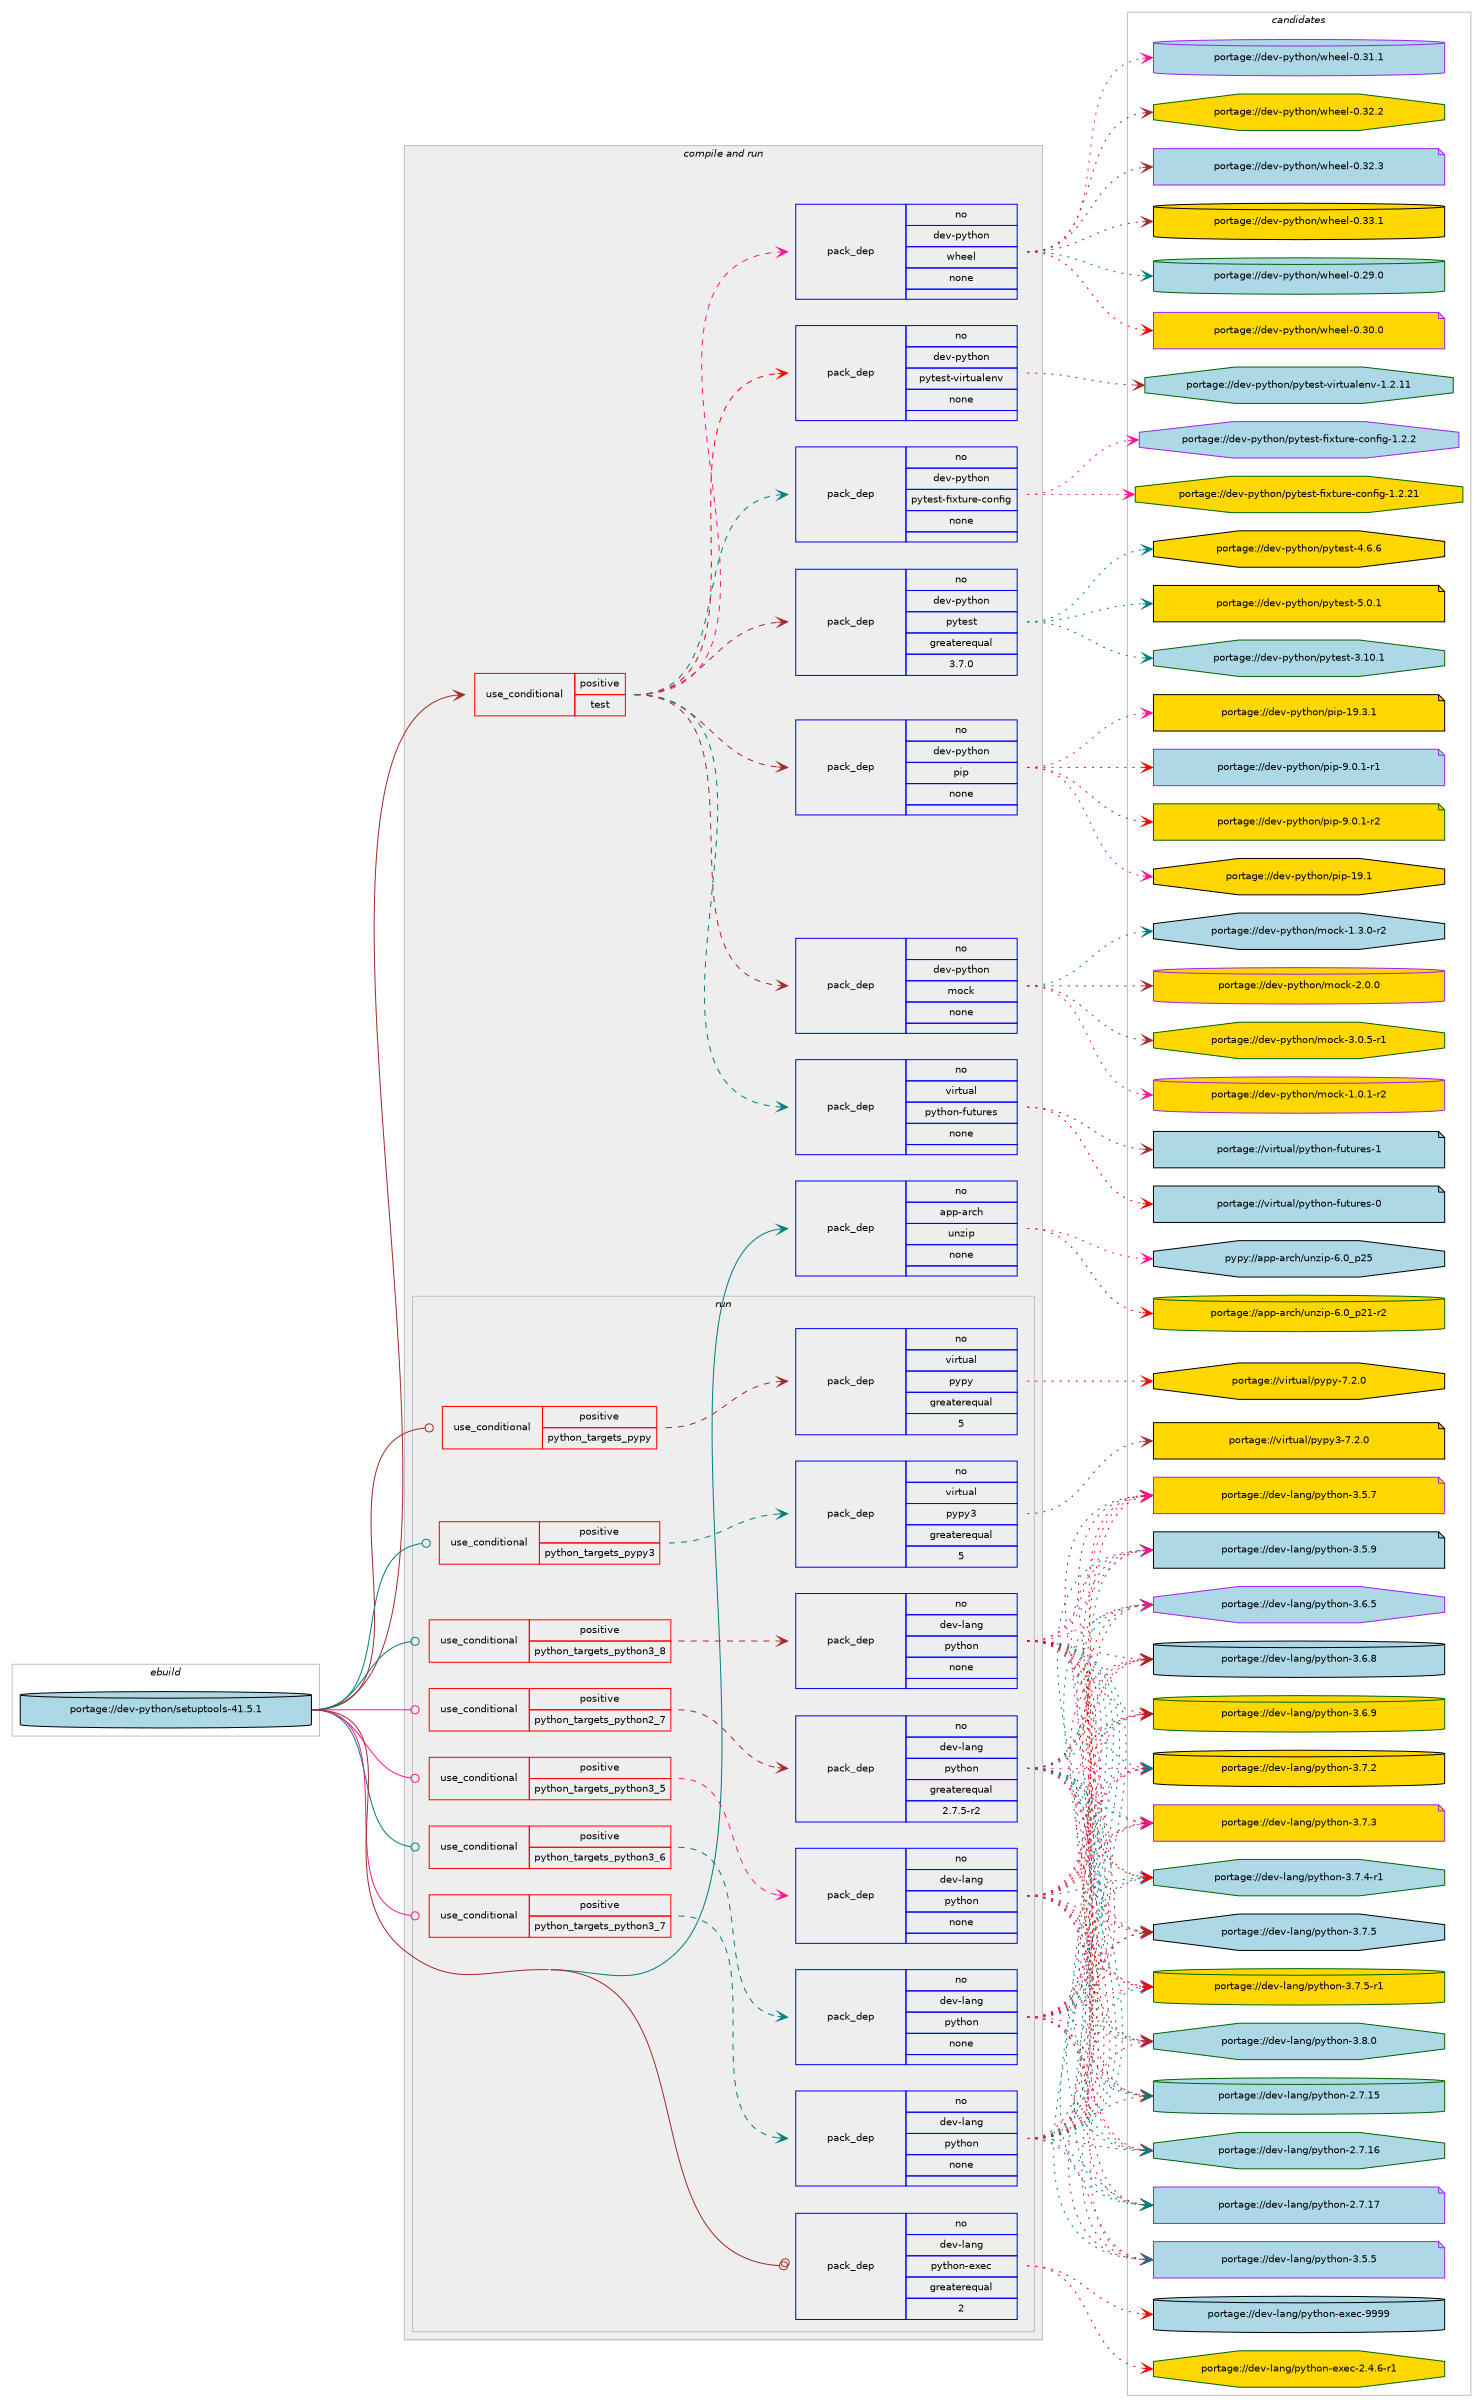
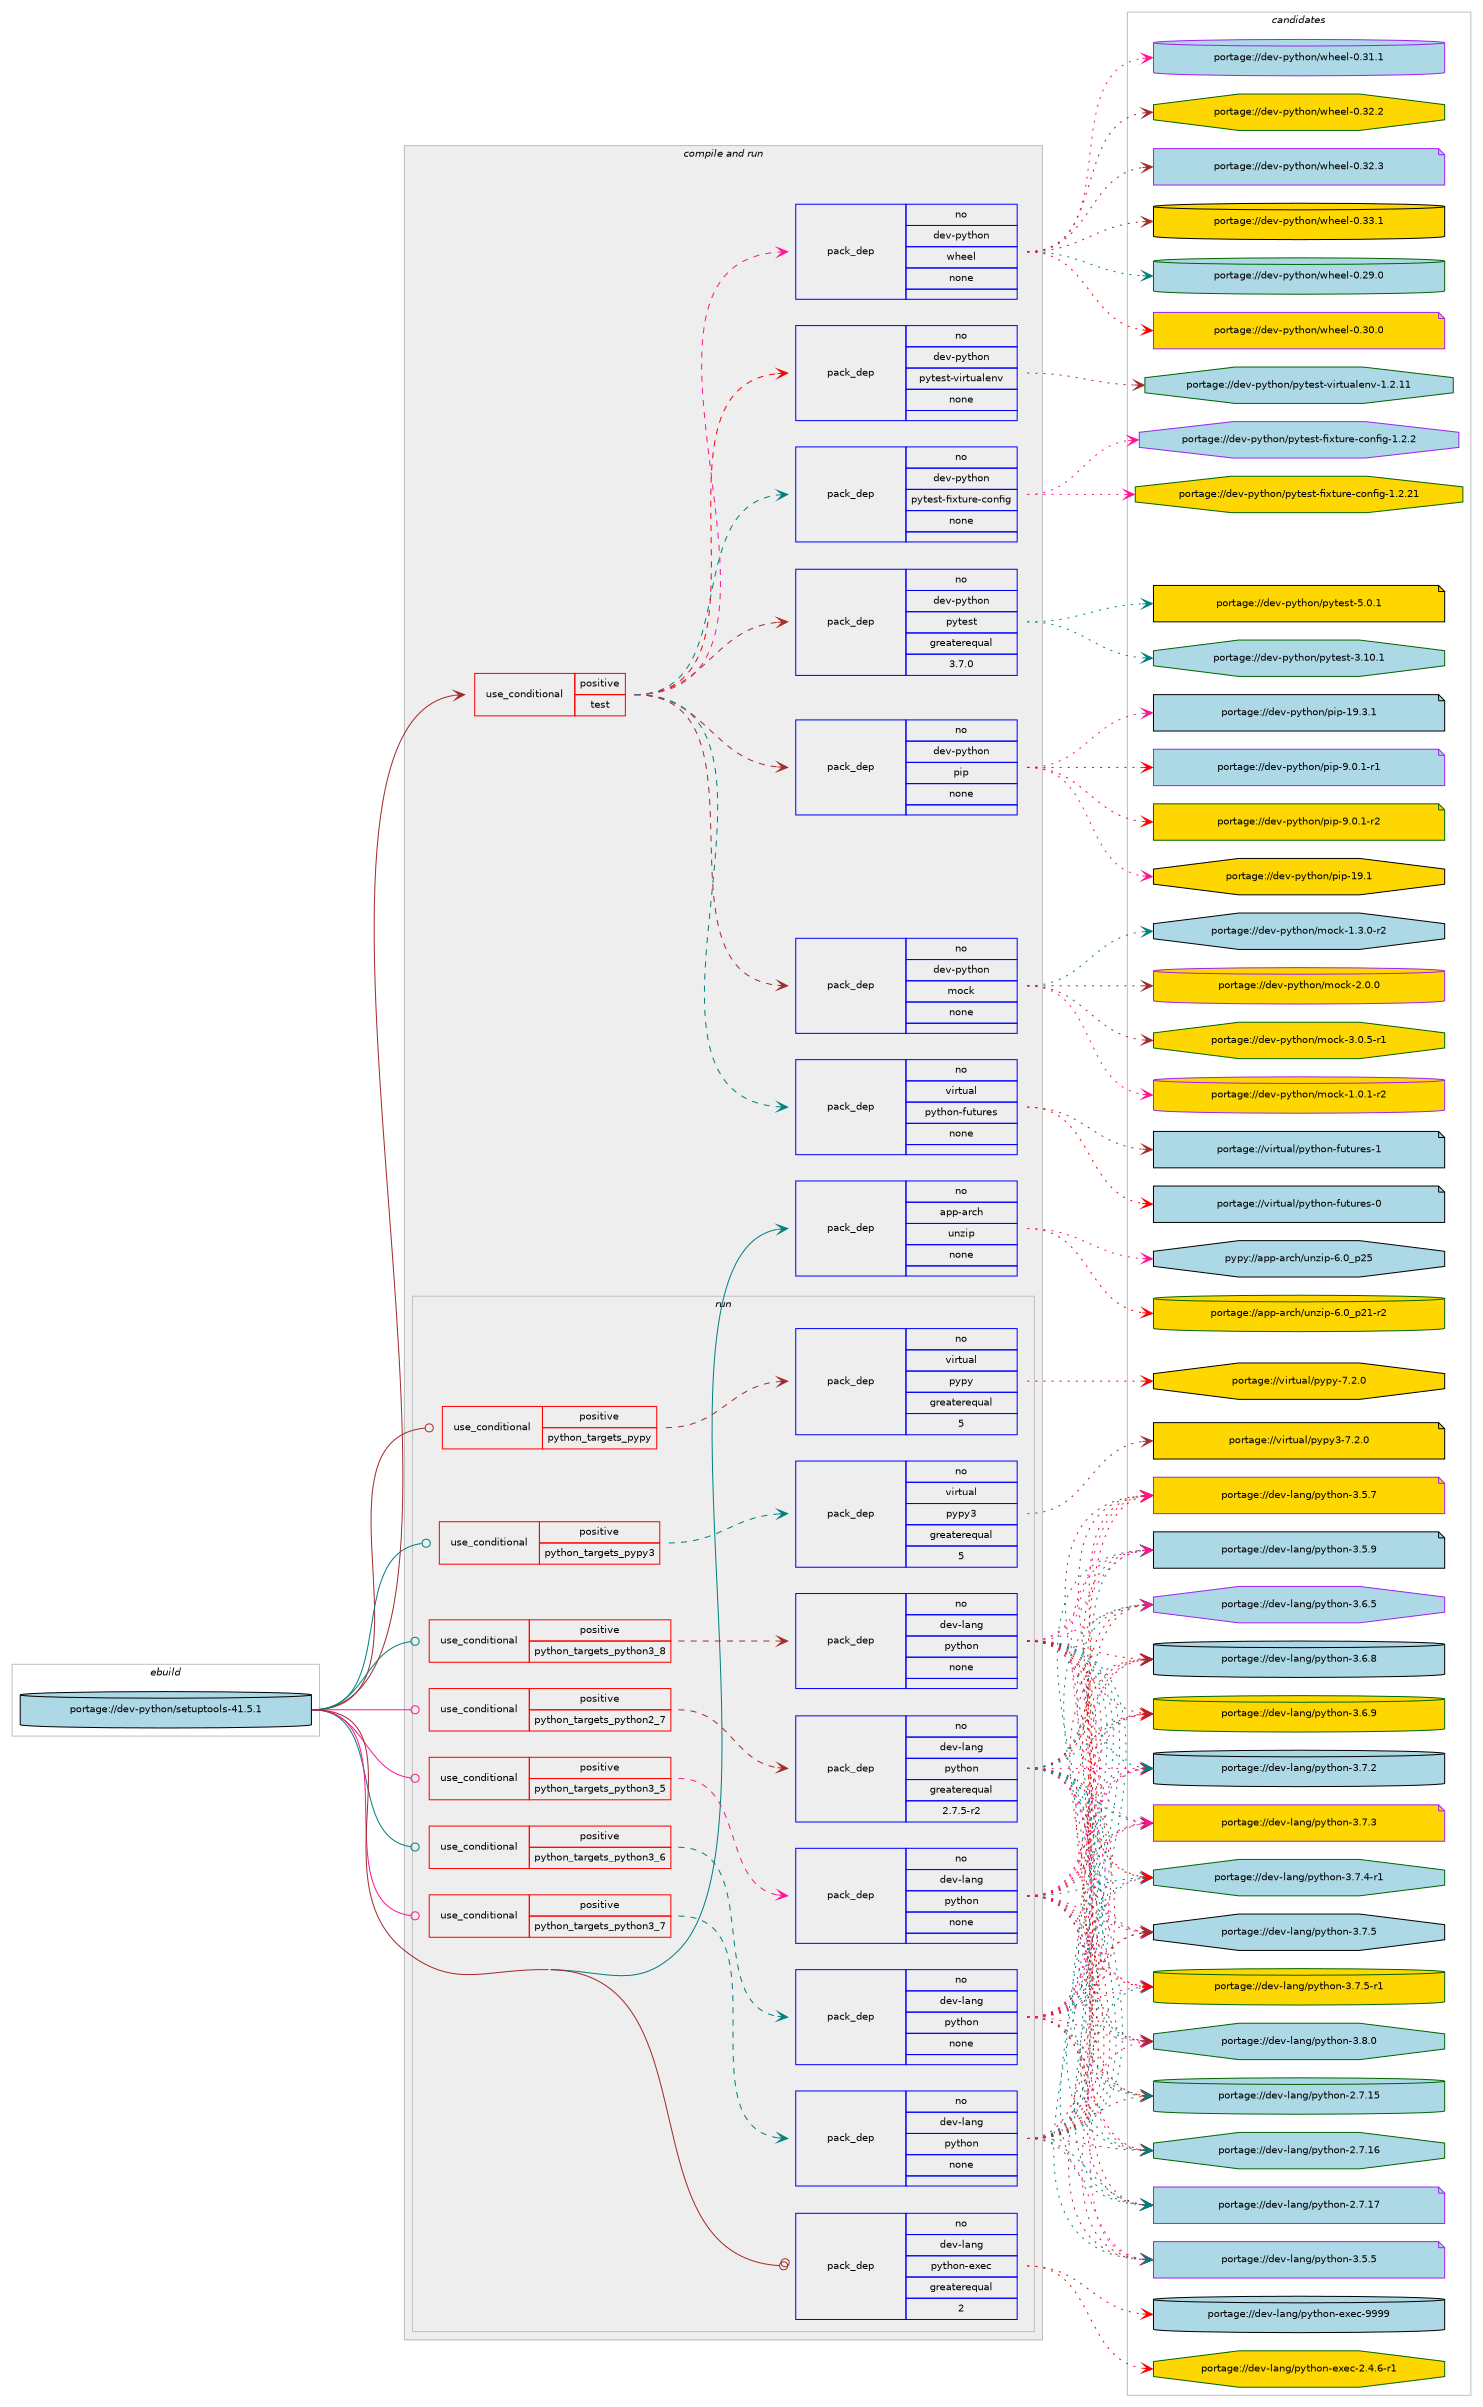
node "portage://dev-python/pytest-4.6.6": removed
node "portage://dev-python/pip-19.3.1": fillcolor gold -> lightblue
node "portage://dev-lang/python-3.7.2": fillcolor gold -> lightblue
